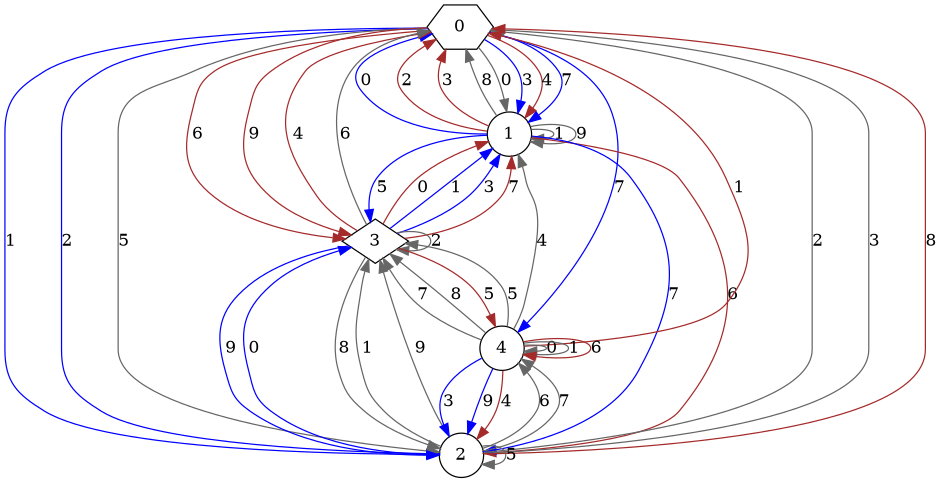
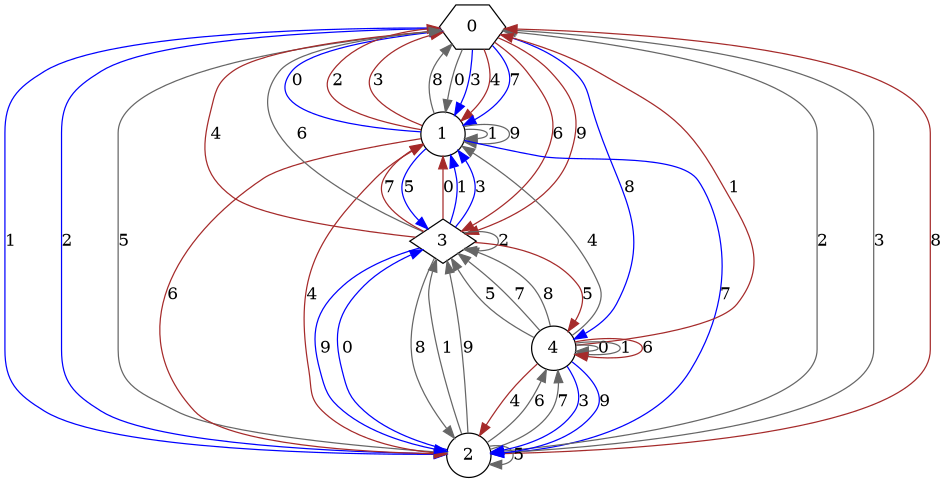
edge "0" -> "4": label "7" -> "8"
edge "2" -> "1": added, label "4"
